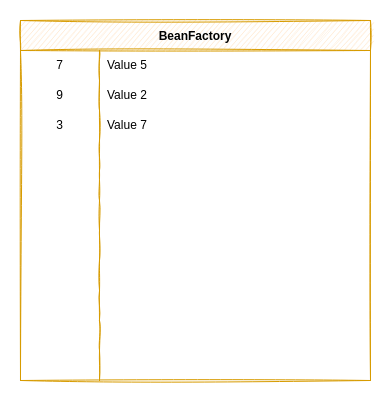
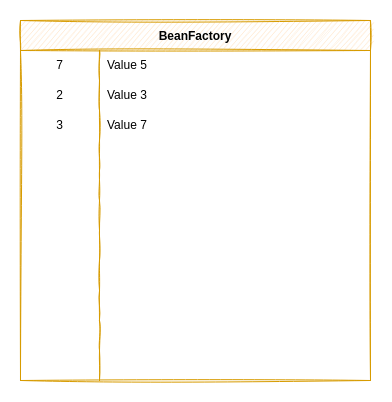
node "9": label "9" -> "2"
node "Value 2": label "Value 2" -> "Value 3"
